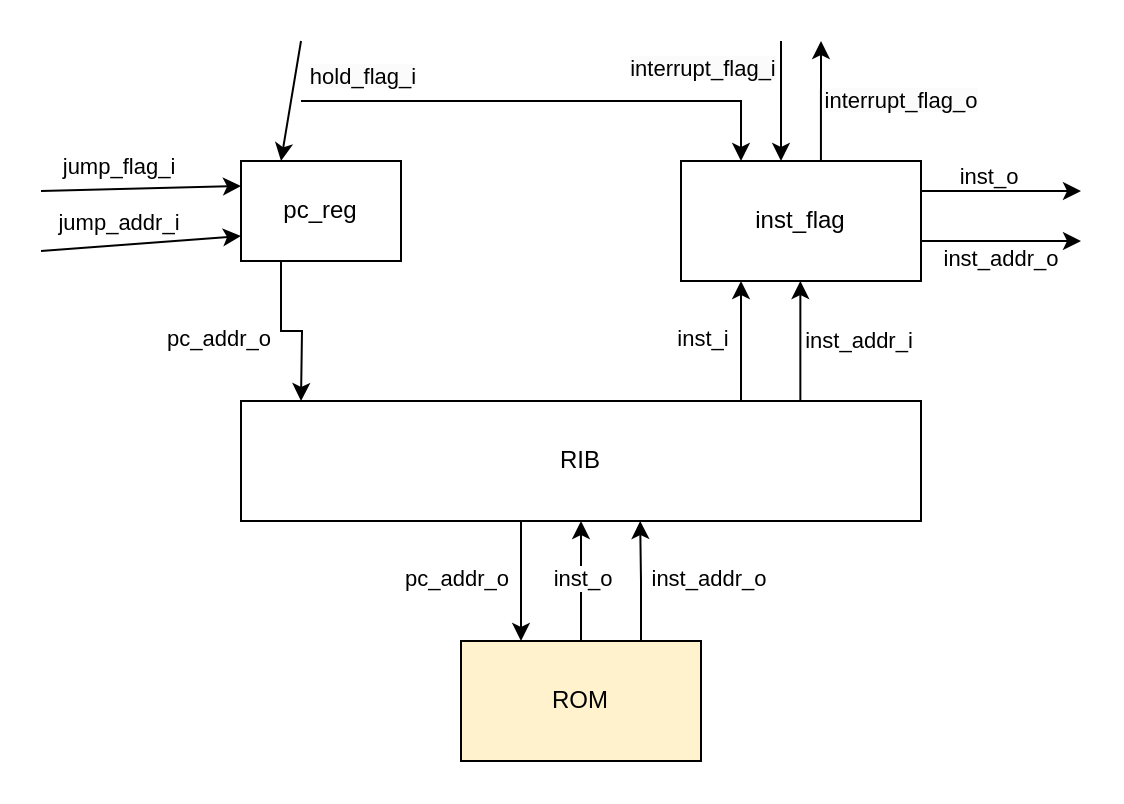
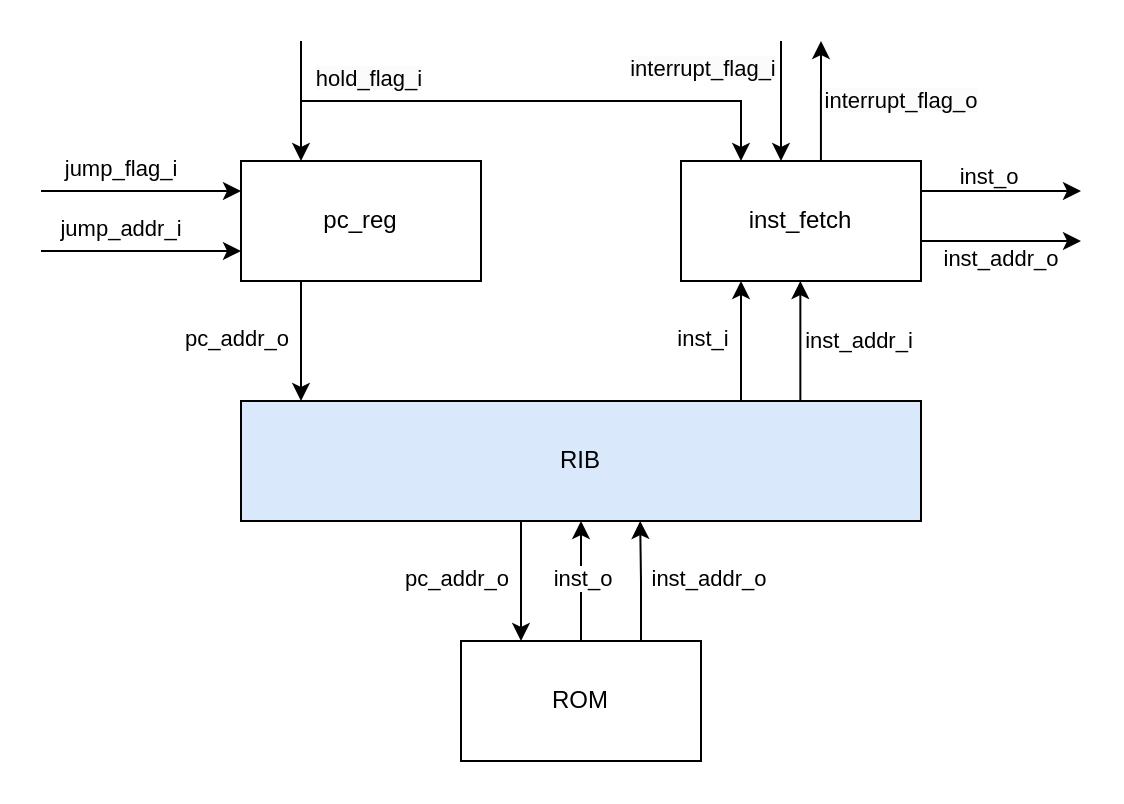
node "pc_reg": size 160x100 -> 240x120
node "inst_flag": label "inst_flag" -> "inst_fetch"
node "RIB": fillcolor #ffffff -> #dae8fc
node "ROM": fillcolor #fff2cc -> #ffffff
